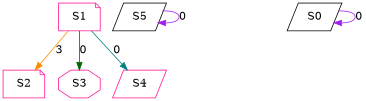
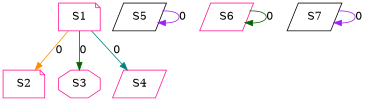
node "S6": added
node "S0": label "S0" -> "S7"
edge "S1" -> "S2": label "3" -> "0"
